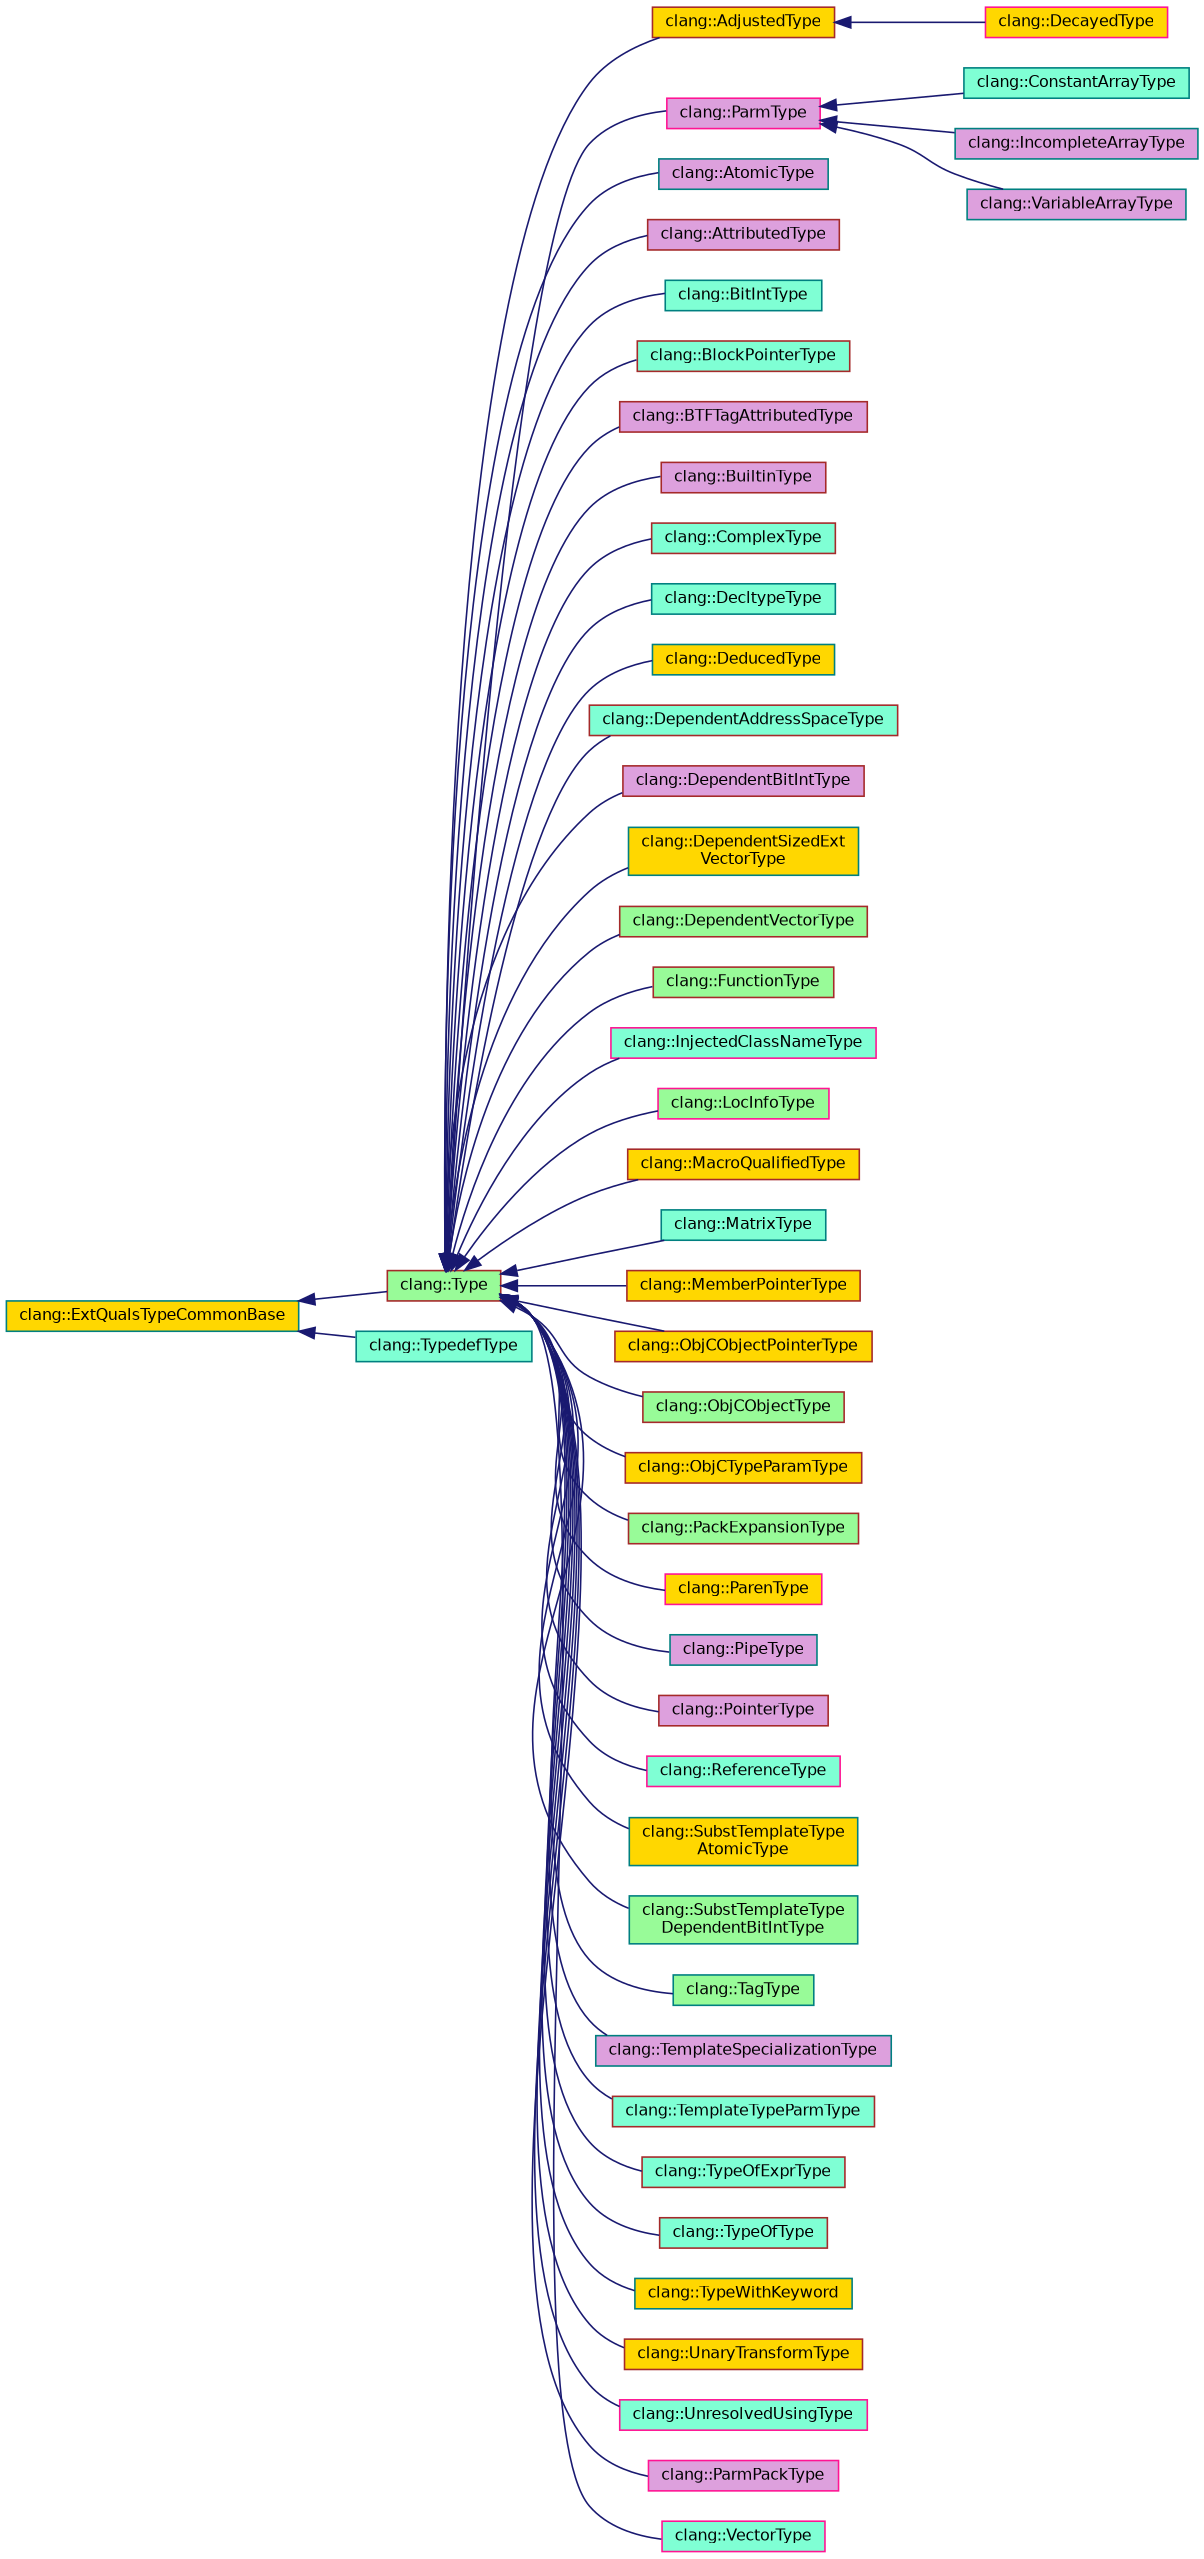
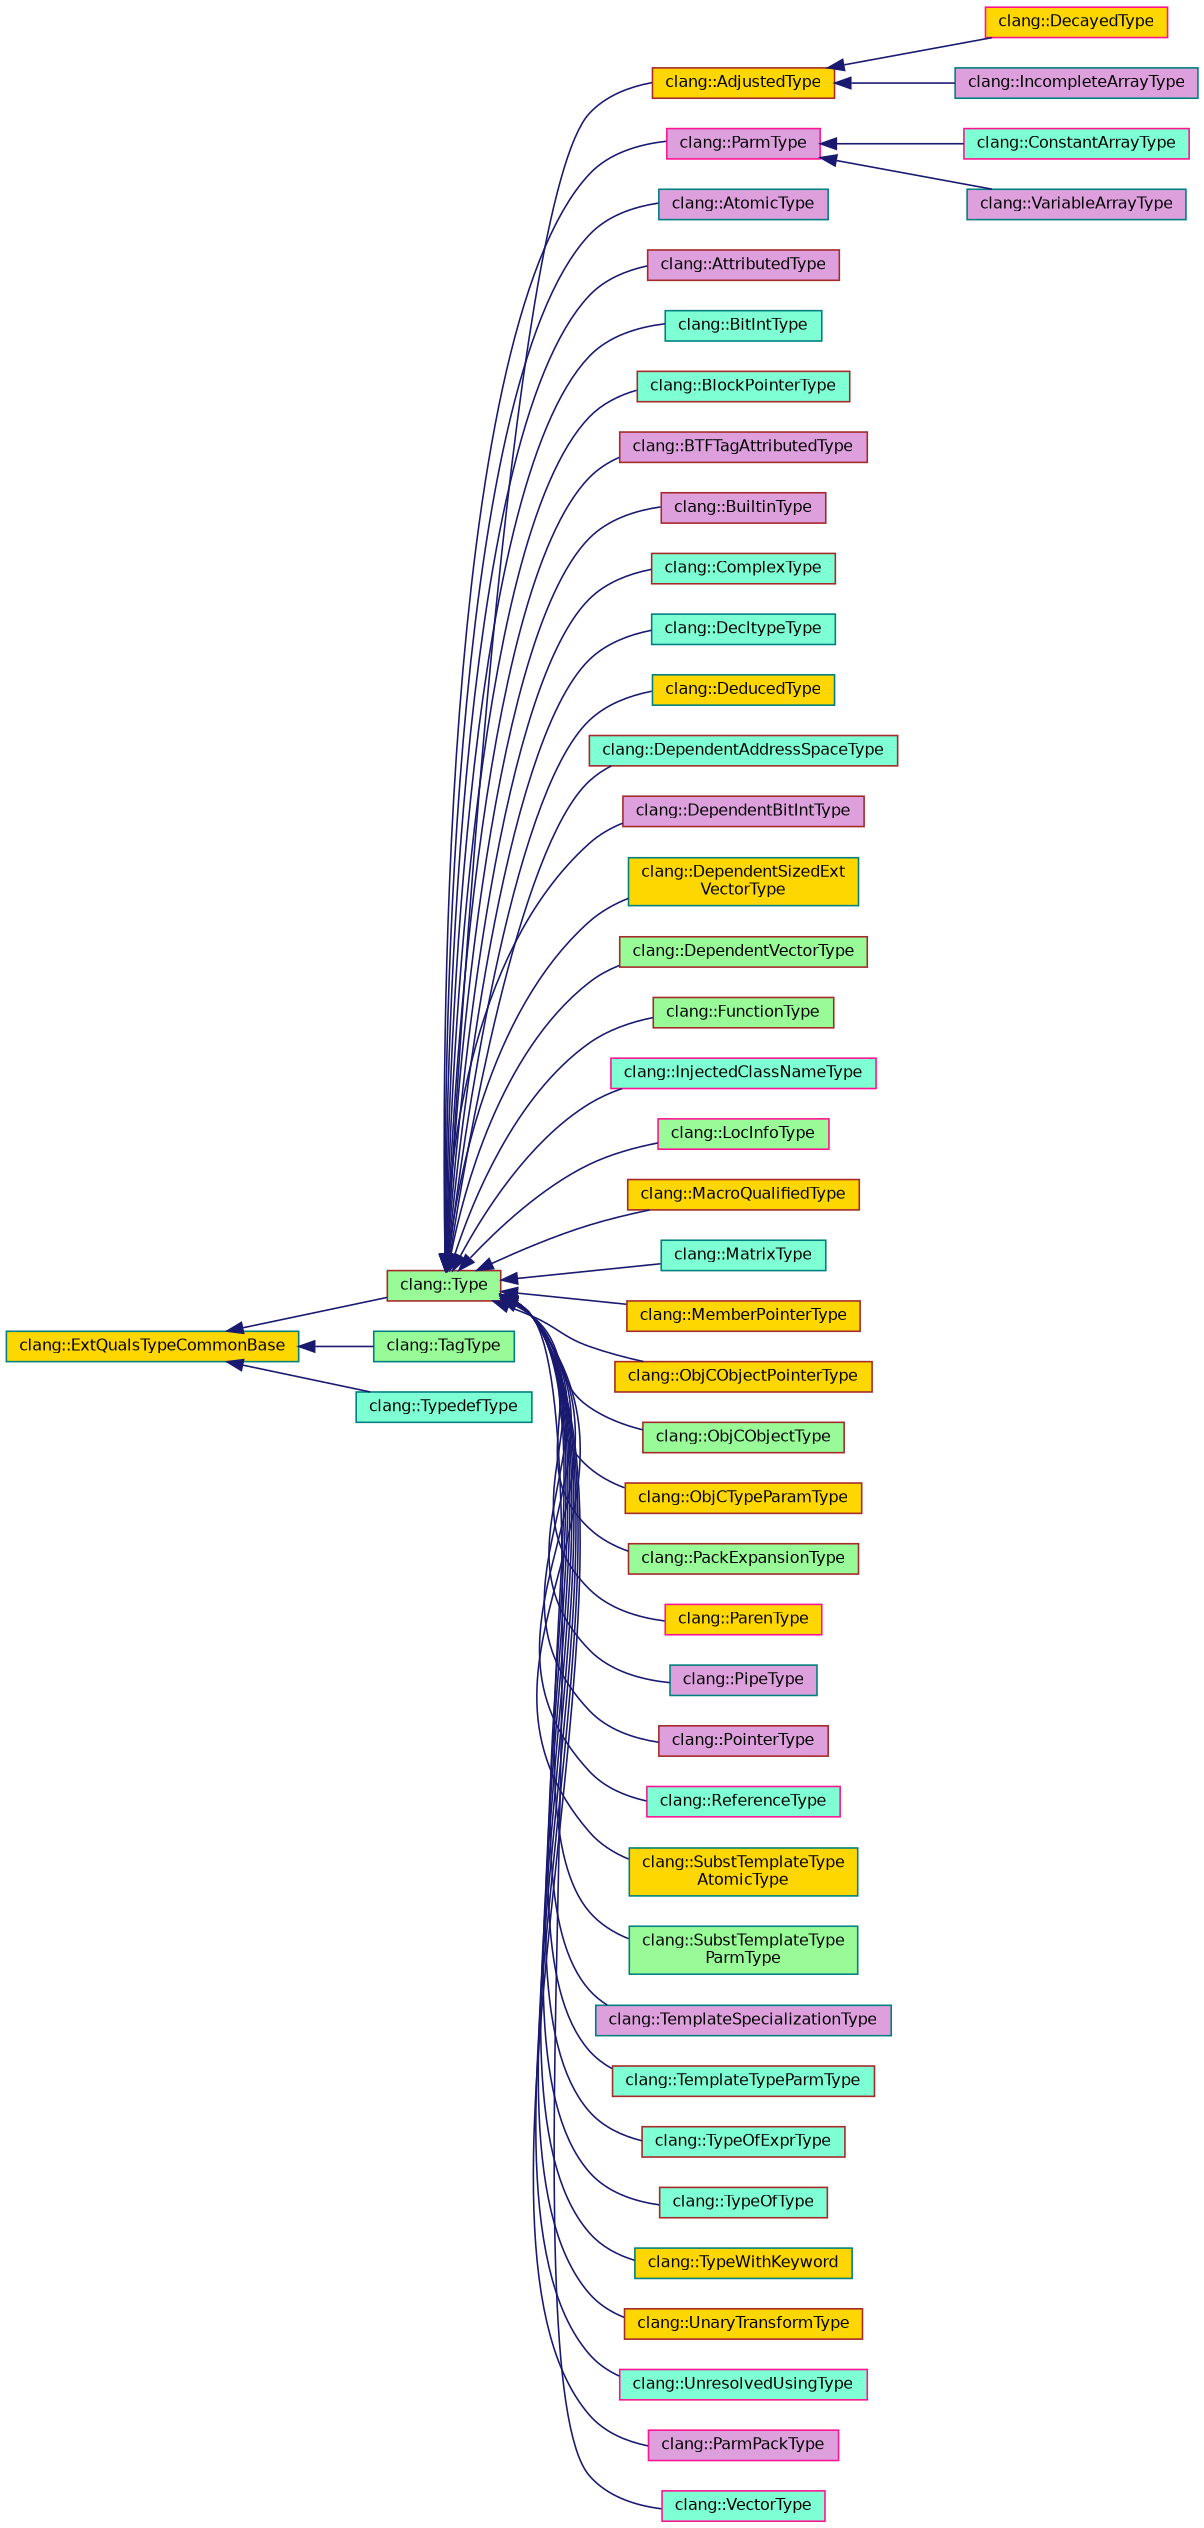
node "clang::ConstantArrayType": color teal -> deeppink
edge "clang::IncompleteArrayType" -> "clang::ParmType": now "clang::IncompleteArrayType" -> "clang::AdjustedType"
edge "clang::TagType" -> "clang::Type": now "clang::TagType" -> "clang::ExtQualsTypeCommonBase"
node "clang::SubstTemplateType DependentBitIntType": label "clang::SubstTemplateType DependentBitIntType" -> "clang::SubstTemplateType ParmType"
